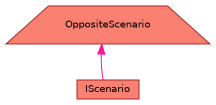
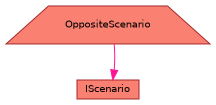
edge "IScenario" -> "OppositeScenario": reversed
